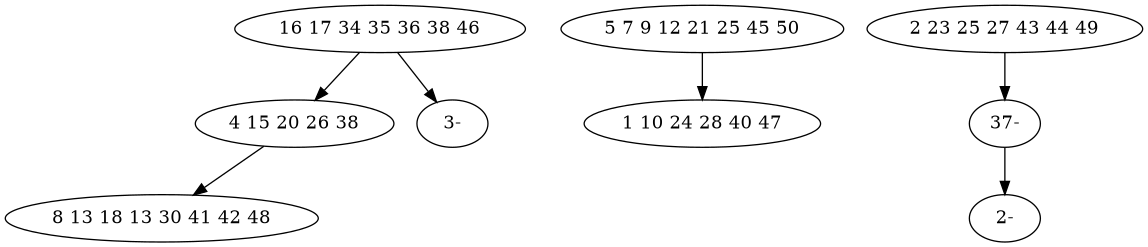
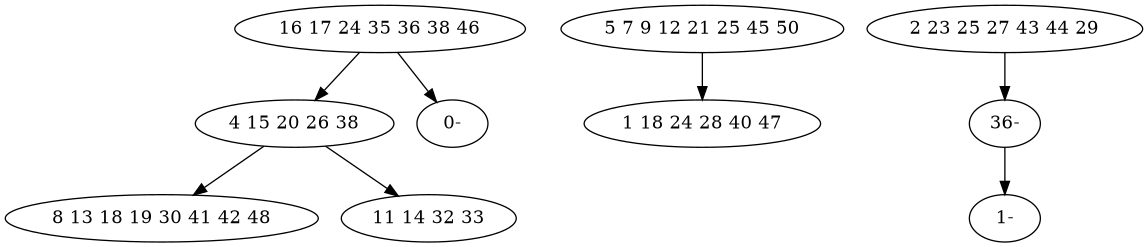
node "16 17 34 35 36 38 46": label "16 17 34 35 36 38 46" -> "16 17 24 35 36 38 46"
node "2 23 25 27 43 44 49": label "2 23 25 27 43 44 49" -> "2 23 25 27 43 44 29"
node "3-": label "3-" -> "0-"
node "1 10 24 28 40 47": label "1 10 24 28 40 47" -> "1 18 24 28 40 47"
node "37-": label "37-" -> "36-"
node "8 13 18 13 30 41 42 48": label "8 13 18 13 30 41 42 48" -> "8 13 18 19 30 41 42 48"
node "11 14 32 33": added
node "2-": label "2-" -> "1-"
